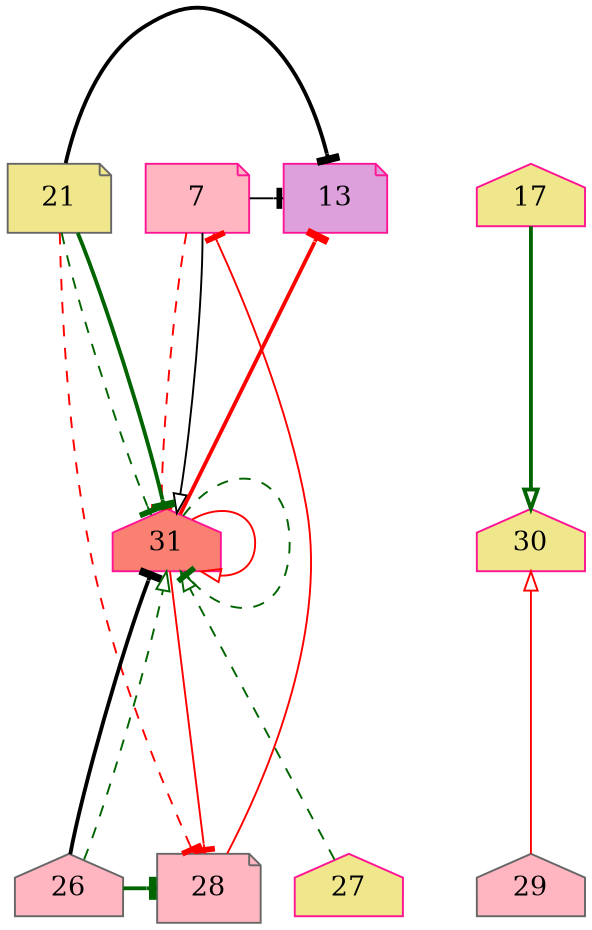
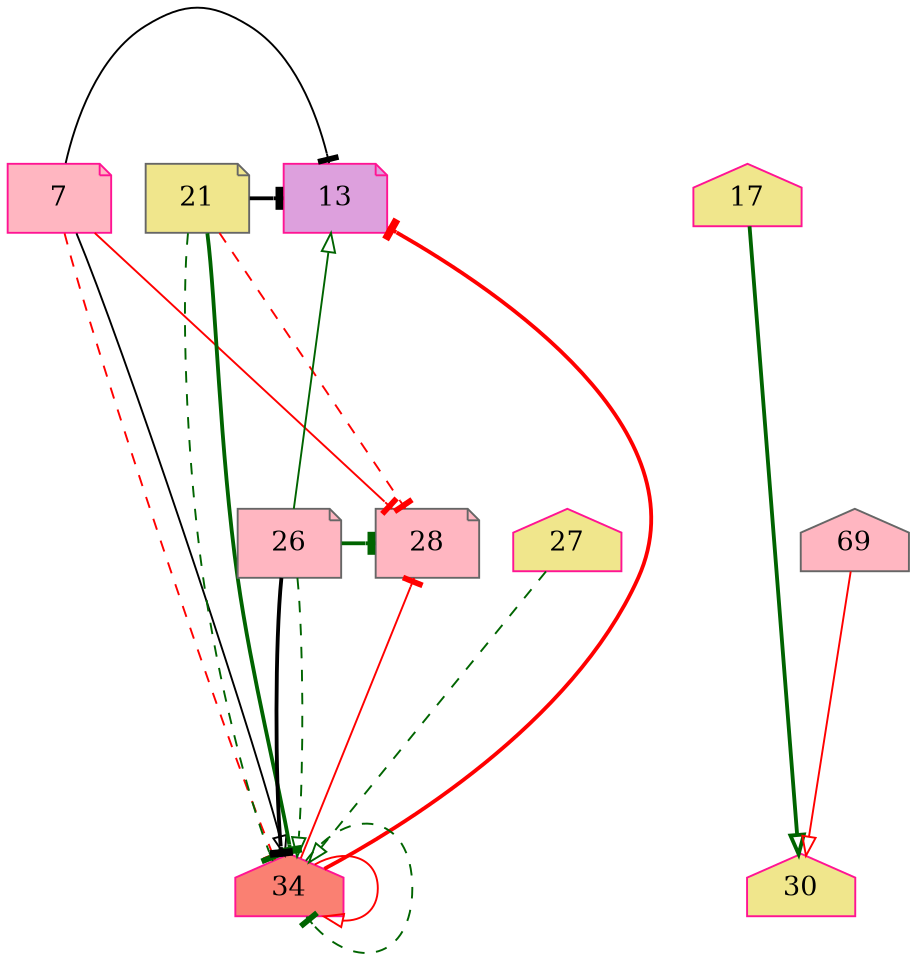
edge "26" -> "13": added
node "31": label "31" -> "34"
edge "28" -> "7": reversed
node "26": shape house -> note
node "29": label "29" -> "69"
